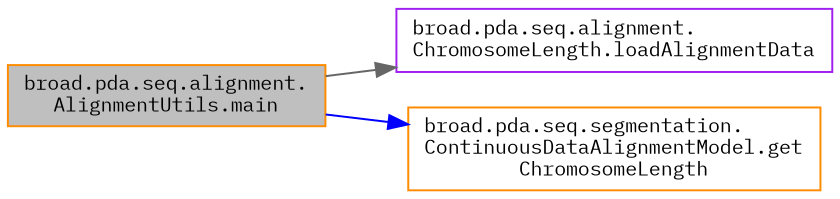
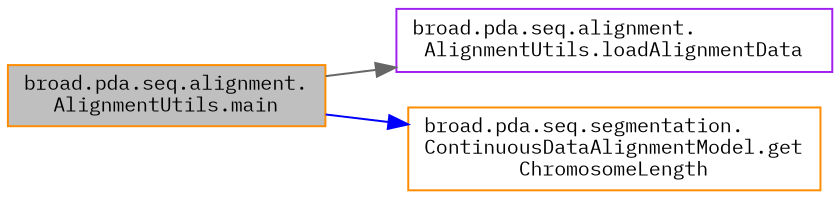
node "broad.pda.seq.alignment. ChromosomeLength.loadAlignmentData": label "broad.pda.seq.alignment. ChromosomeLength.loadAlignmentData" -> "broad.pda.seq.alignment. AlignmentUtils.loadAlignmentData"
